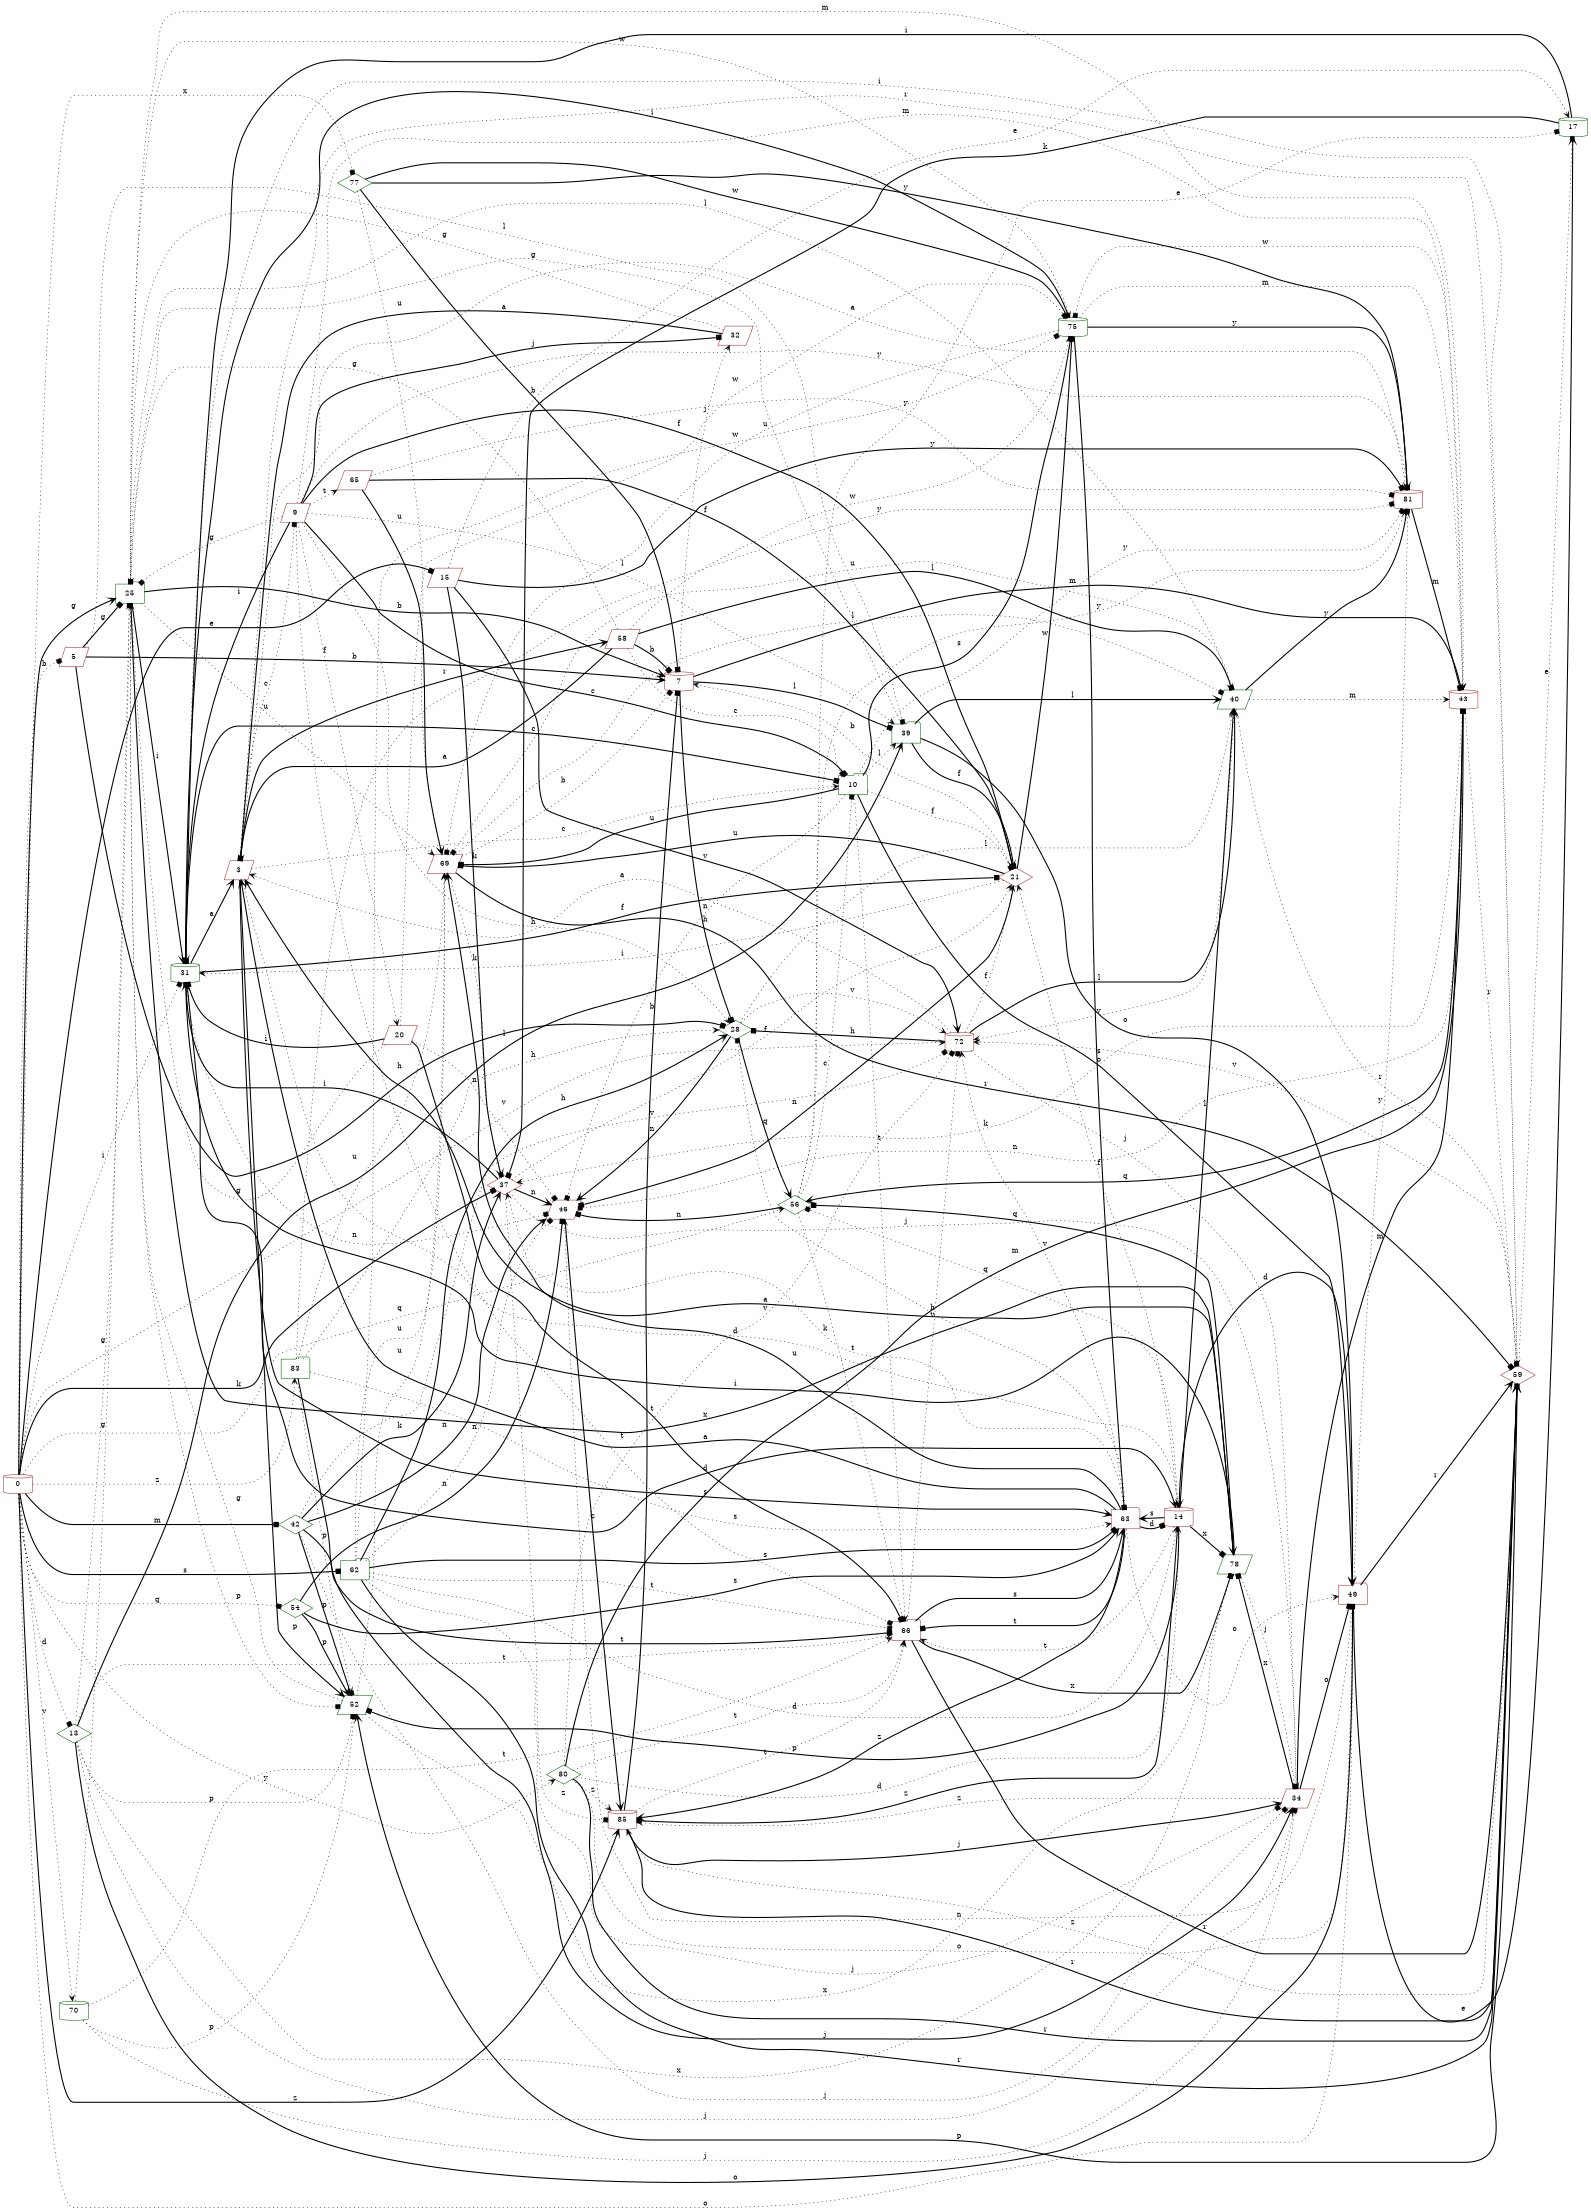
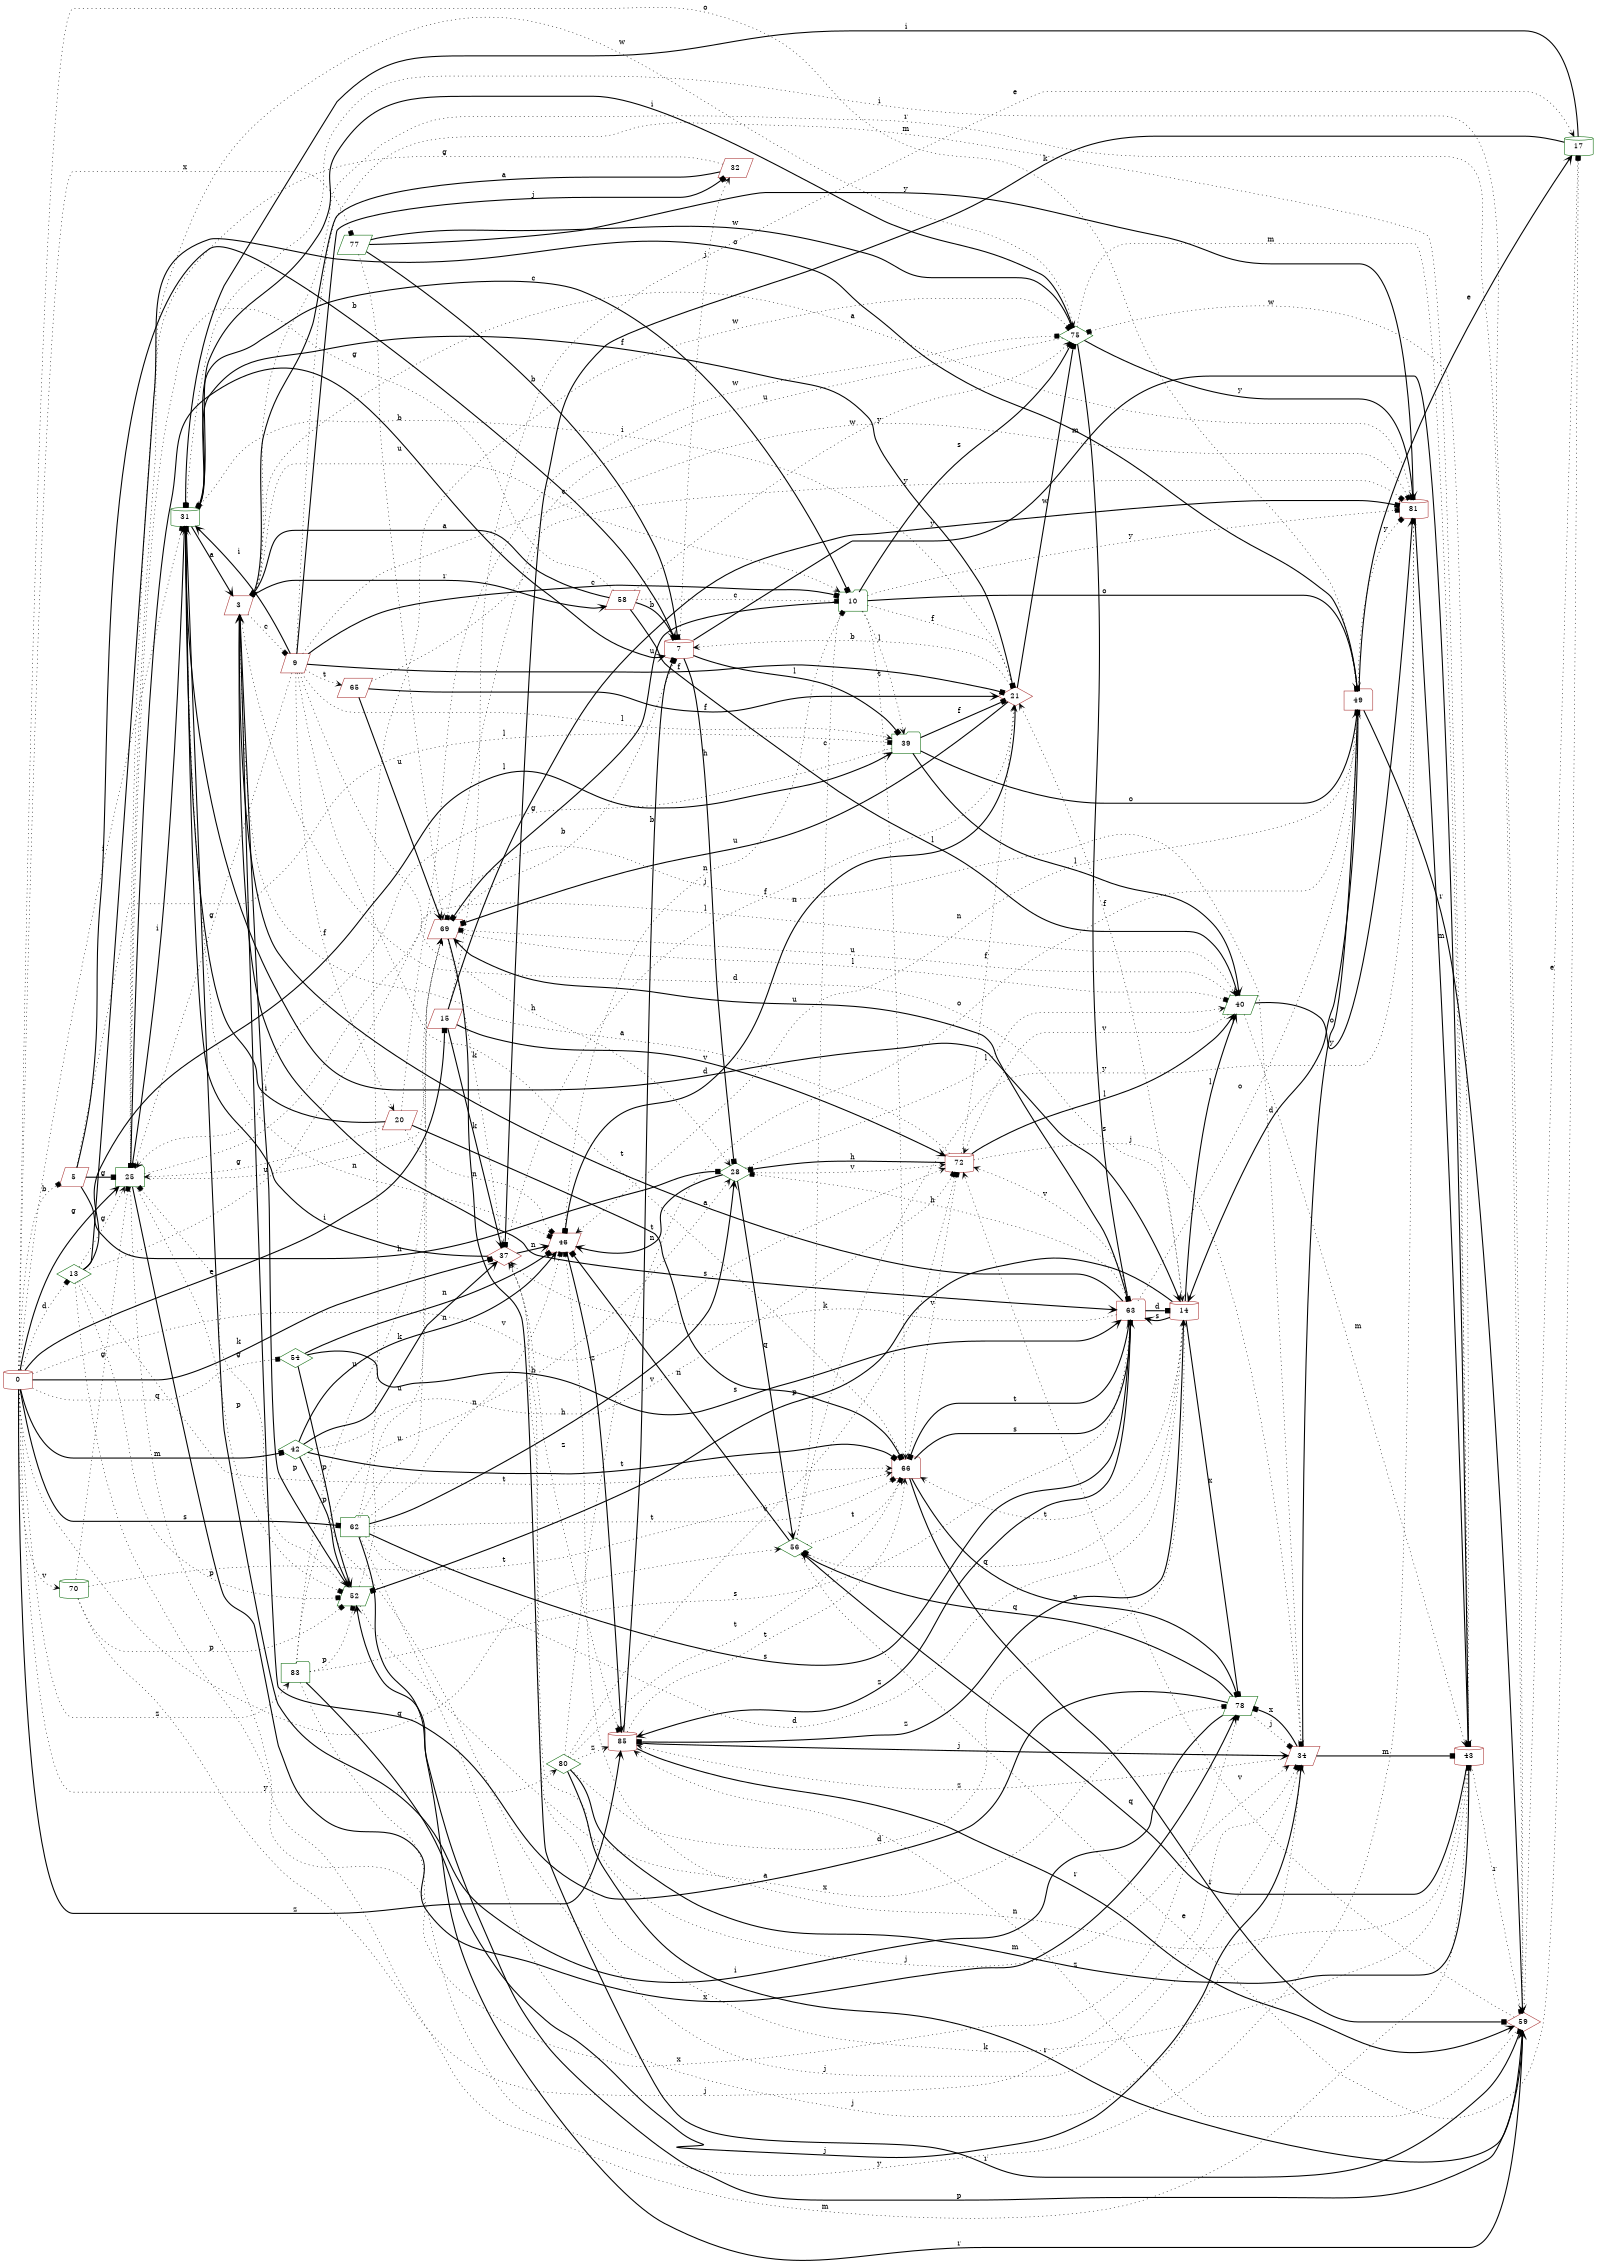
node "77": shape diamond -> parallelogram
node "75": shape cylinder -> diamond
edge "40" -> "59": removed, label "r"
